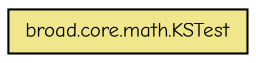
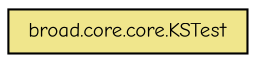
node "broad.core.math.KSTest": label "broad.core.math.KSTest" -> "broad.core.core.KSTest"
